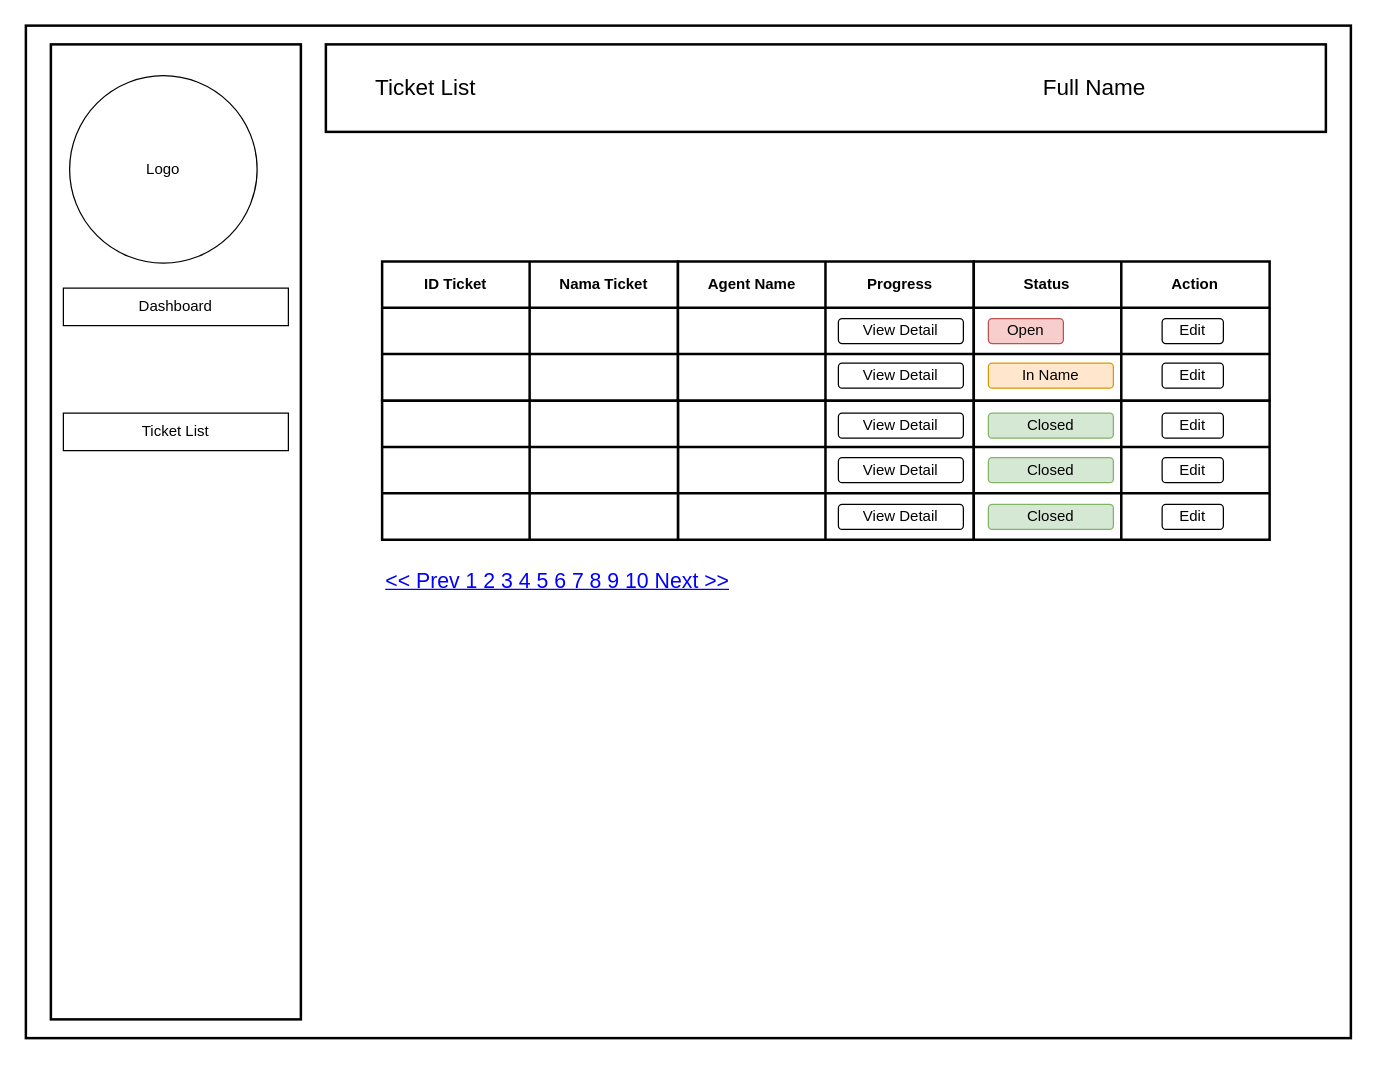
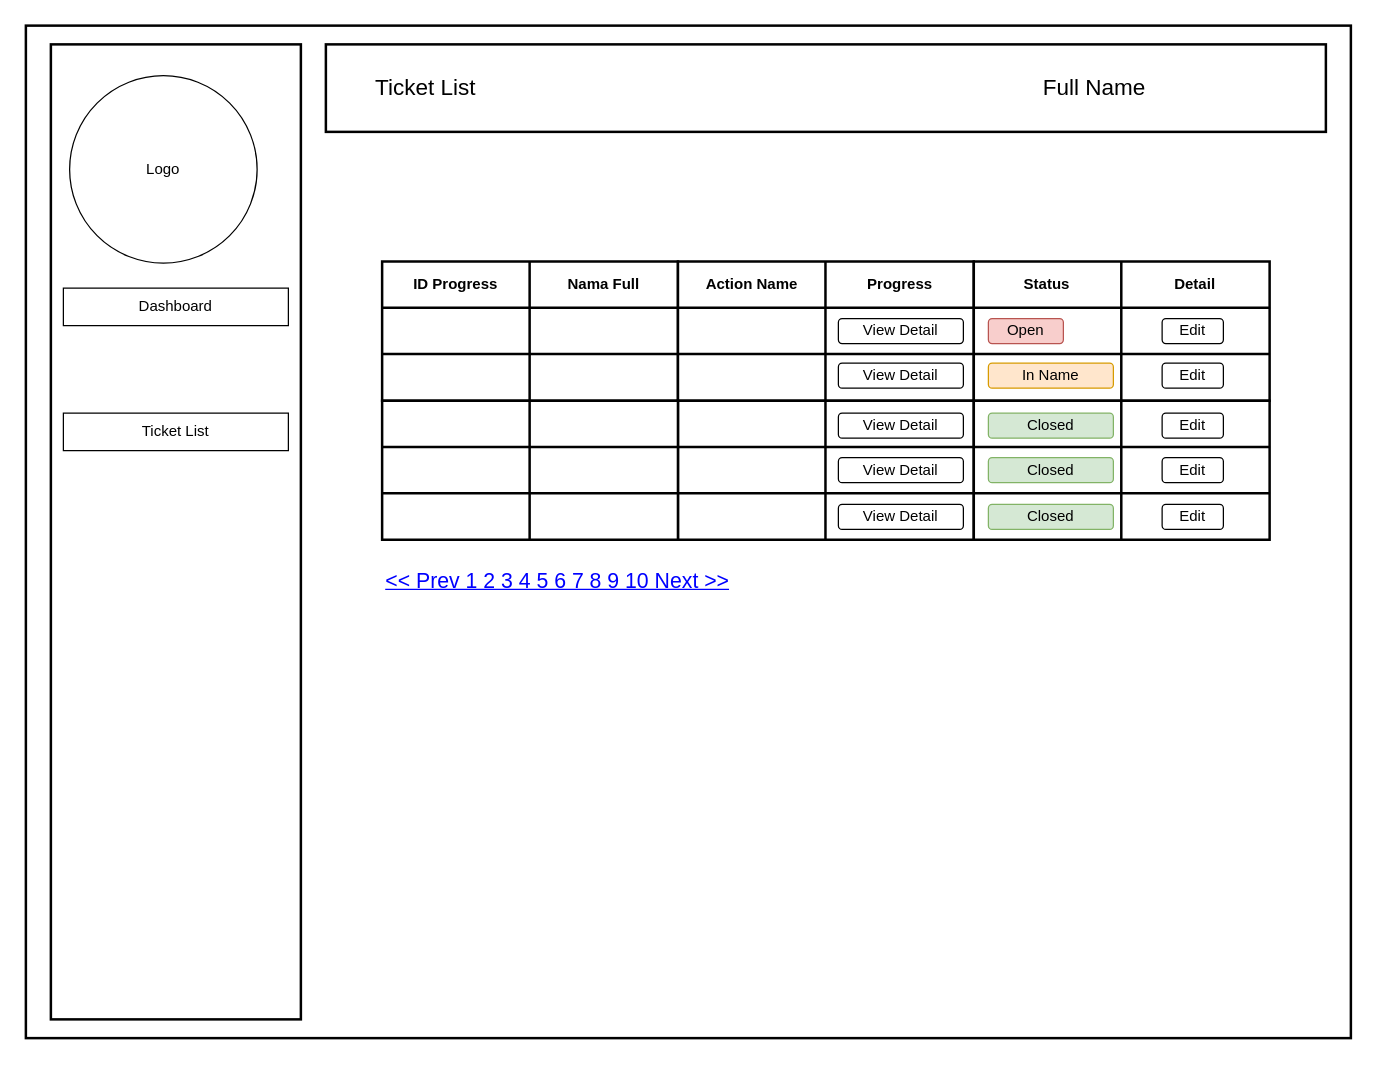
node "ID Ticket": label "ID Ticket" -> "ID Progress"
node "Nama Ticket": label "Nama Ticket" -> "Nama Full"
node "Agent Name": label "Agent Name" -> "Action Name"
node "Action": label "Action" -> "Detail"
